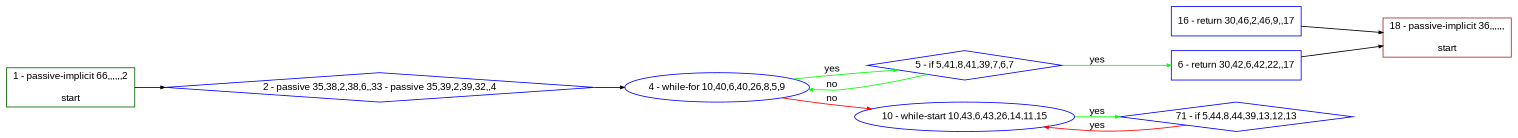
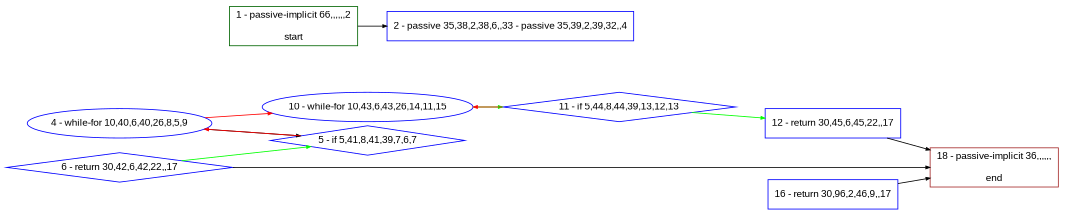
node "16 - return 30,46,2,46,9,,17": label "16 - return 30,46,2,46,9,,17" -> "16 - return 30,96,2,46,9,,17"
node "18 - passive-implicit 36,,,,,, start": label "18 - passive-implicit 36,,,,,, start" -> "18 - passive-implicit 36,,,,,, end"
edge "5 - if 5,41,8,41,39,7,6,7" -> "6 - return 30,42,6,42,22,,17": reversed
node "6 - return 30,42,6,42,22,,17": shape box -> diamond
edge "4 - while-for 10,40,6,40,26,8,5,9" -> "5 - if 5,41,8,41,39,7,6,7": color #00ff00 -> #000000
edge "5 - if 5,41,8,41,39,7,6,7" -> "4 - while-for 10,40,6,40,26,8,5,9": color #00ff00 -> #ff0000
node "2 - passive 35,38,2,38,6,,33 - passive 35,39,2,39,32,,4": shape diamond -> box
edge "2 - passive 35,38,2,38,6,,33 - passive 35,39,2,39,32,,4" -> "4 - while-for 10,40,6,40,26,8,5,9": removed
node "10 - while-start 10,43,6,43,26,14,11,15": label "10 - while-start 10,43,6,43,26,14,11,15" -> "10 - while-for 10,43,6,43,26,14,11,15"
node "71 - if 5,44,8,44,39,13,12,13": label "71 - if 5,44,8,44,39,13,12,13" -> "11 - if 5,44,8,44,39,13,12,13"
node "12 - return 30,45,6,45,22,,17": added
